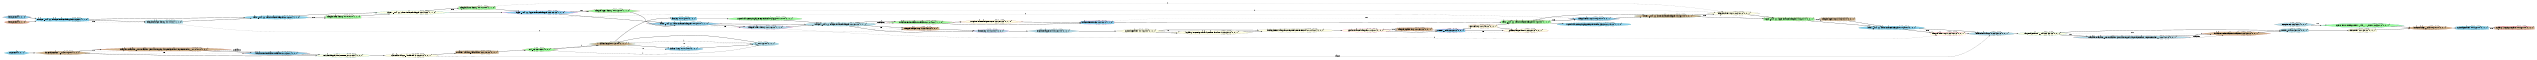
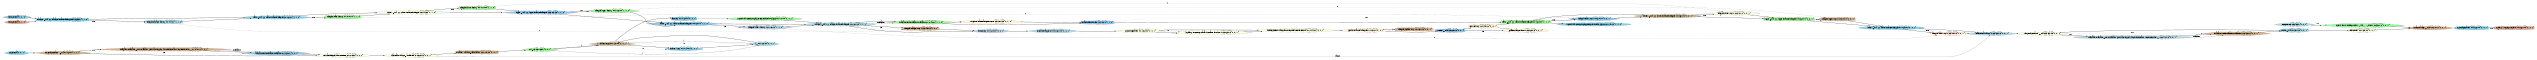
edge "((Lifecycle)logger).destroy()@@@13@@@['1', '1', '0']" -> "((Lifecycle)cluster).stop()@@@34@@@['0', '0', '1']": now "((Lifecycle)logger).destroy()@@@13@@@['1', '1', '0']" -> "((Lifecycle)logger).stop()@@@37@@@['0', '0', '1']"
